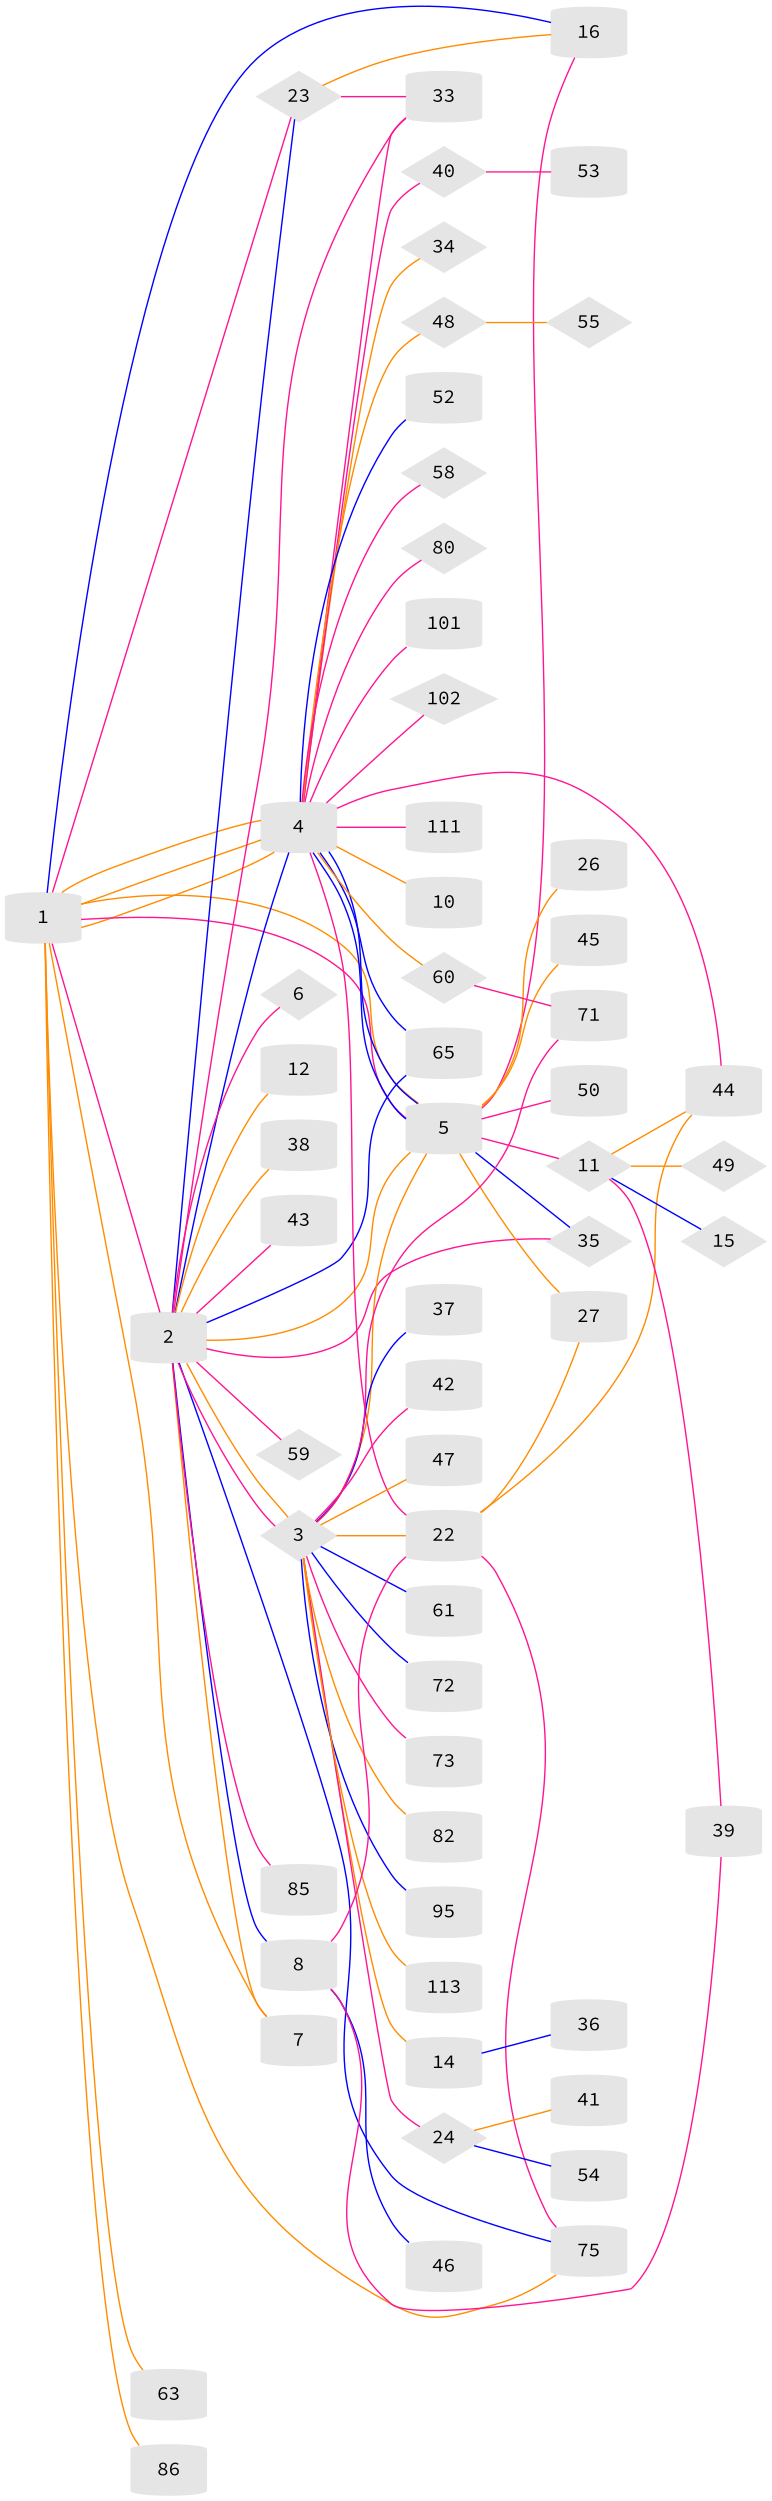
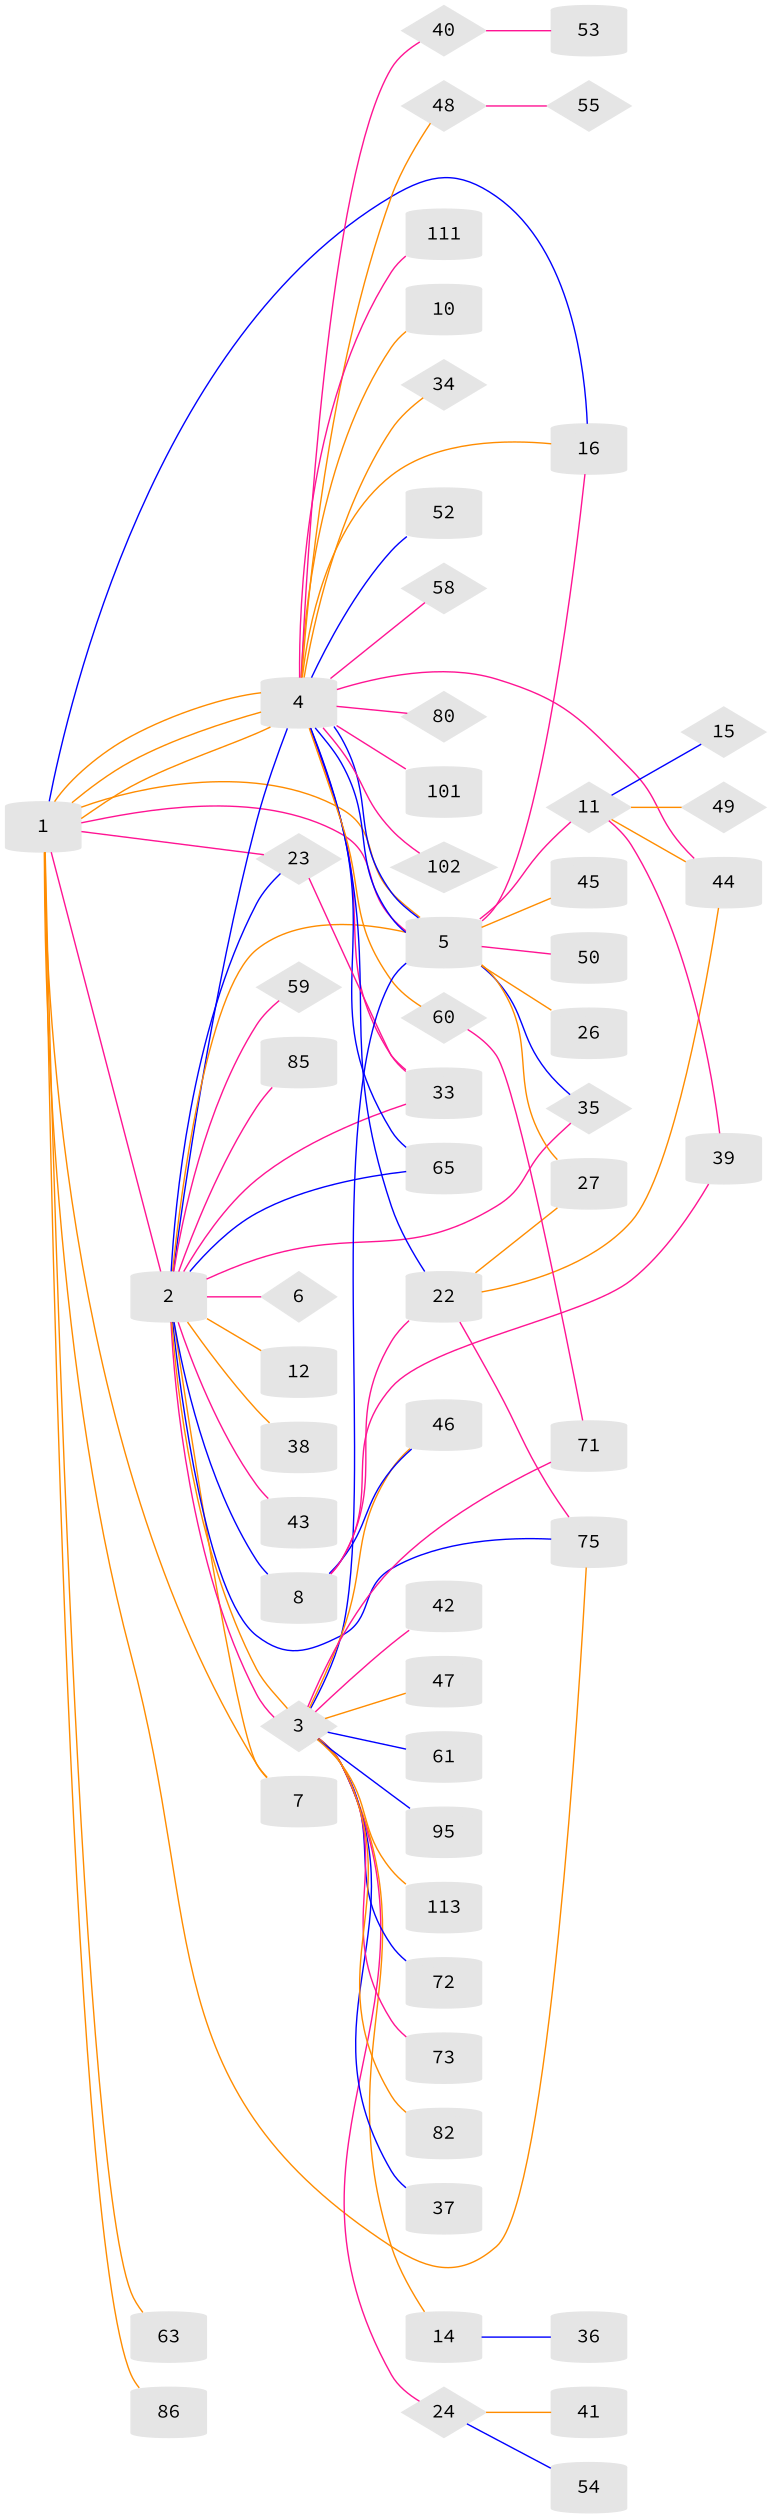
edge "16" -- "23": now "16" -- "4"
edge "48" -- "55": color darkorange -> deeppink
edge "4" -- "22": color deeppink -> blue
edge "5" -- "3": color darkorange -> blue
edge "3" -- "22": now "3" -- "46"
